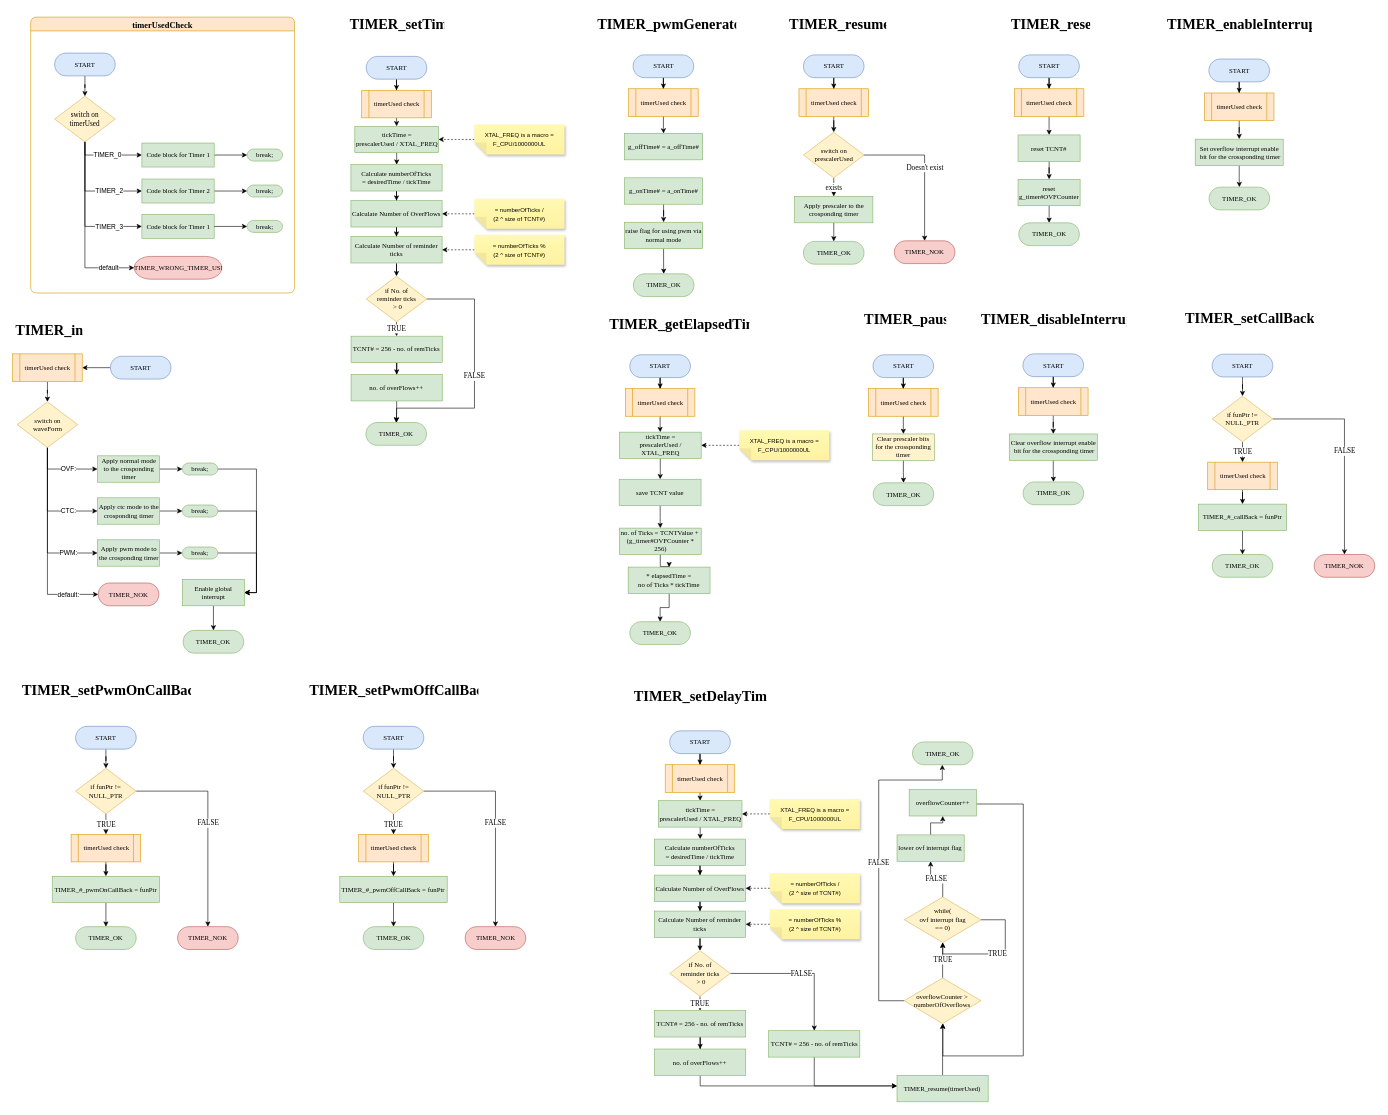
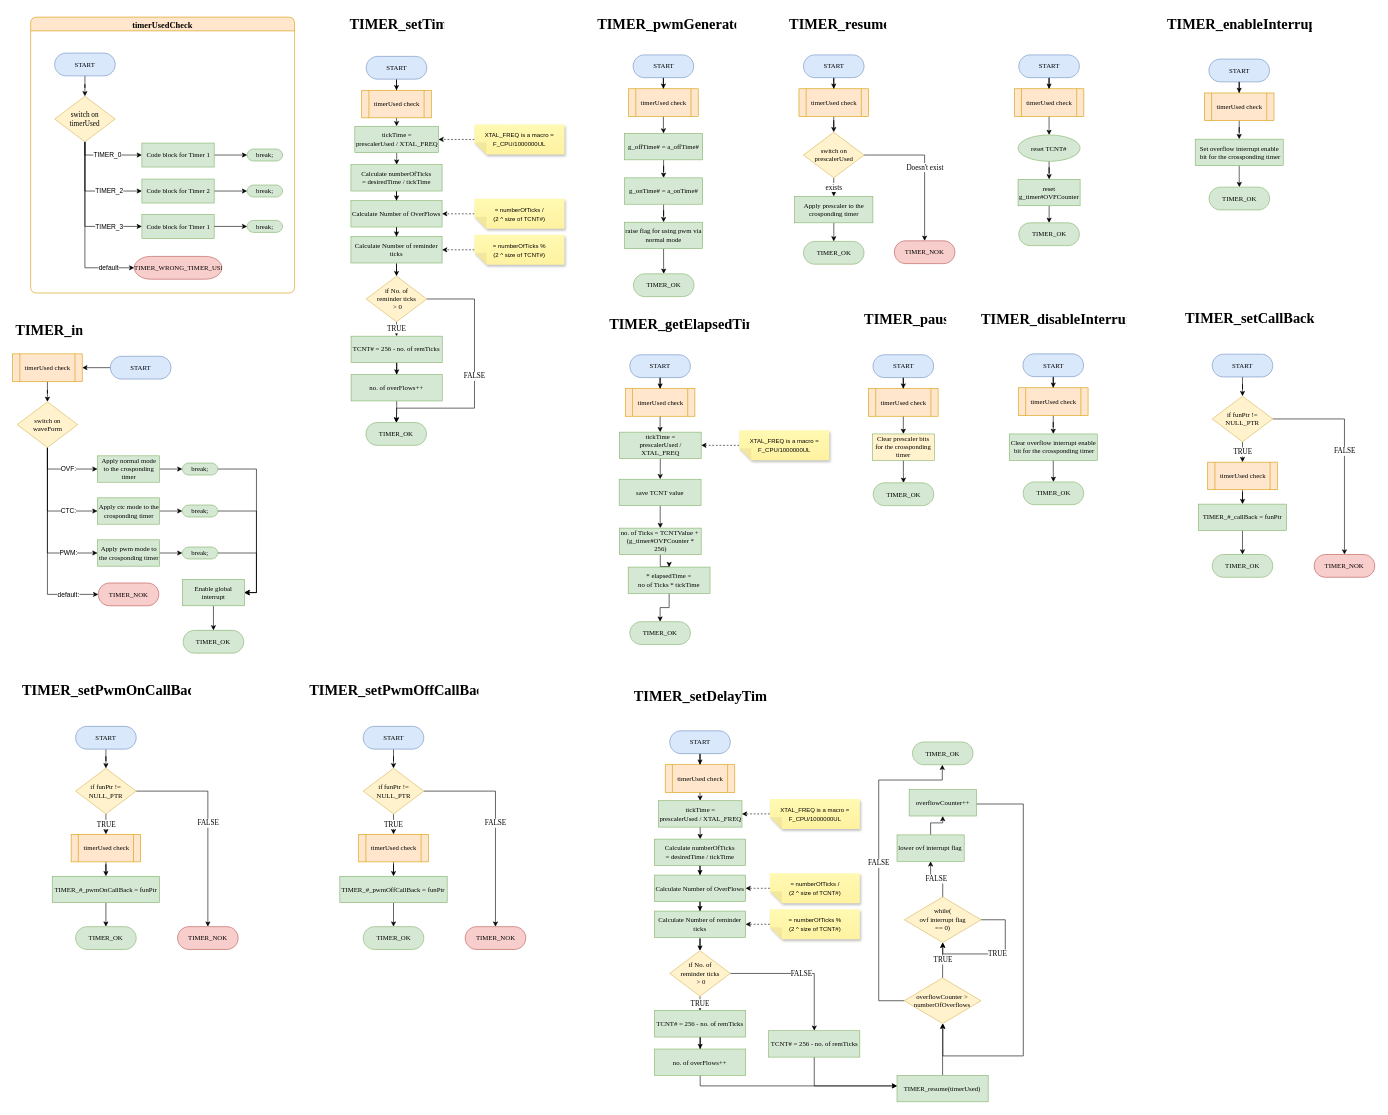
node "TIMER_reset": removed
node "reset TCNT#": shape rectangle -> ellipse
edge "g_offTime# = a_offTime#" -> "g_onTime# = a_onTime#": added
